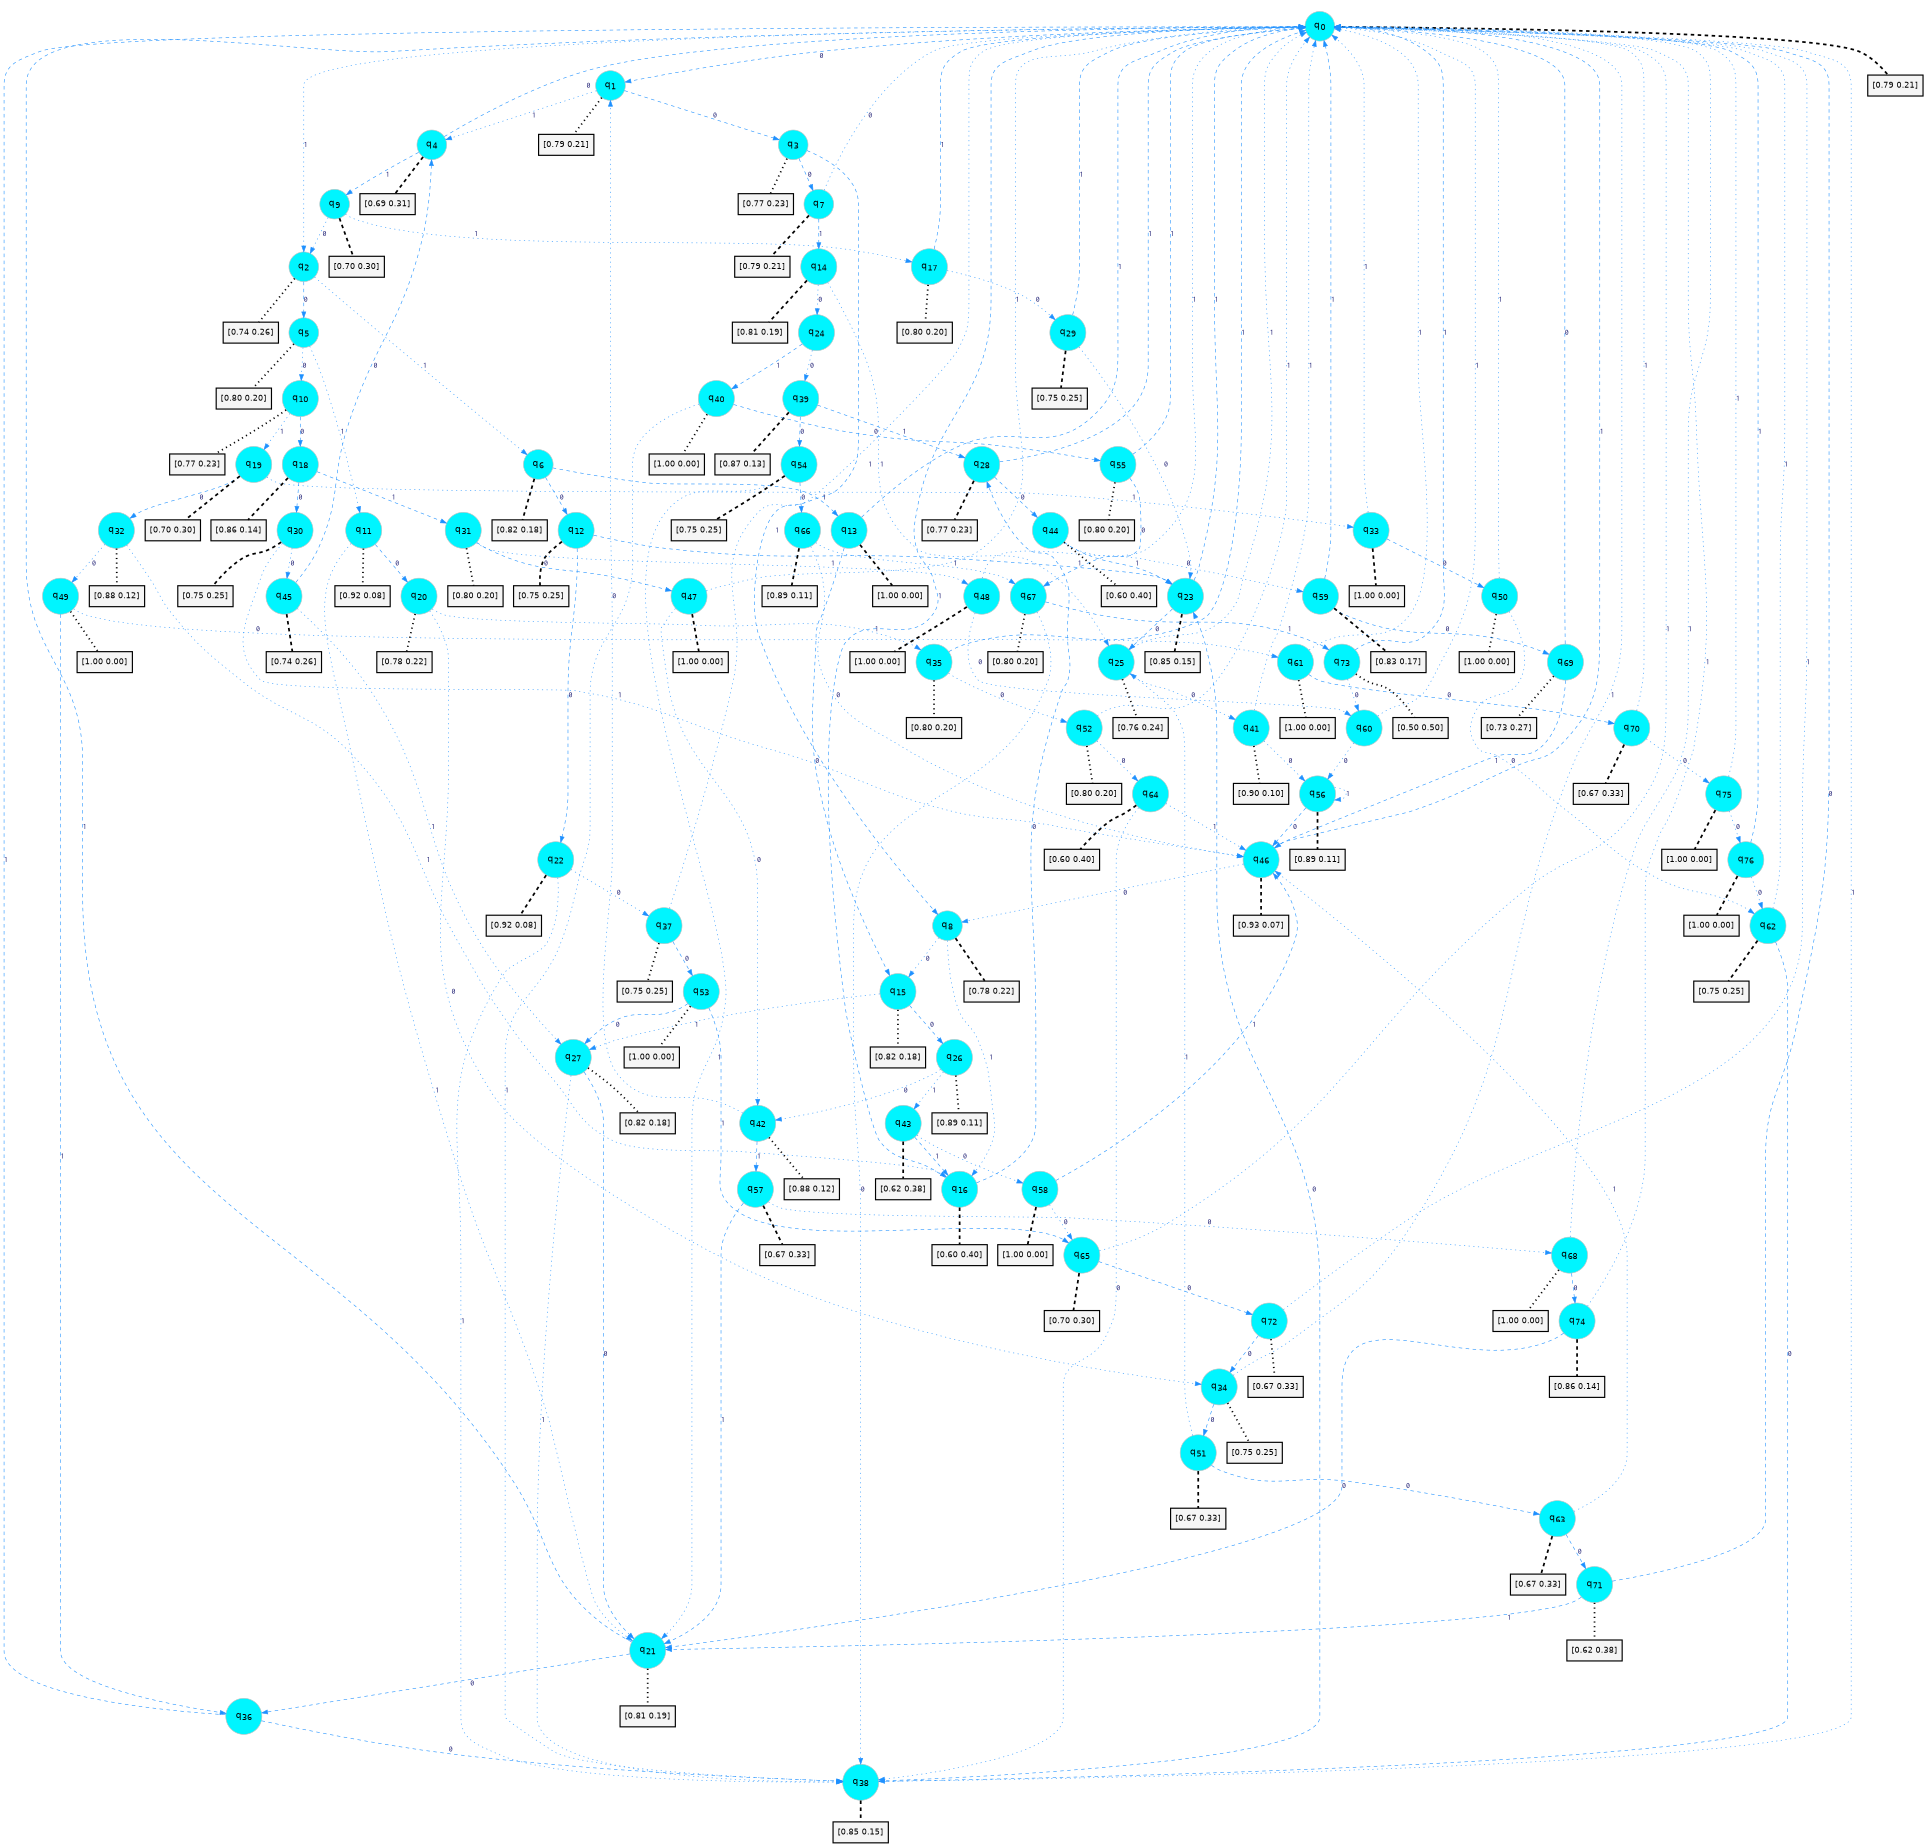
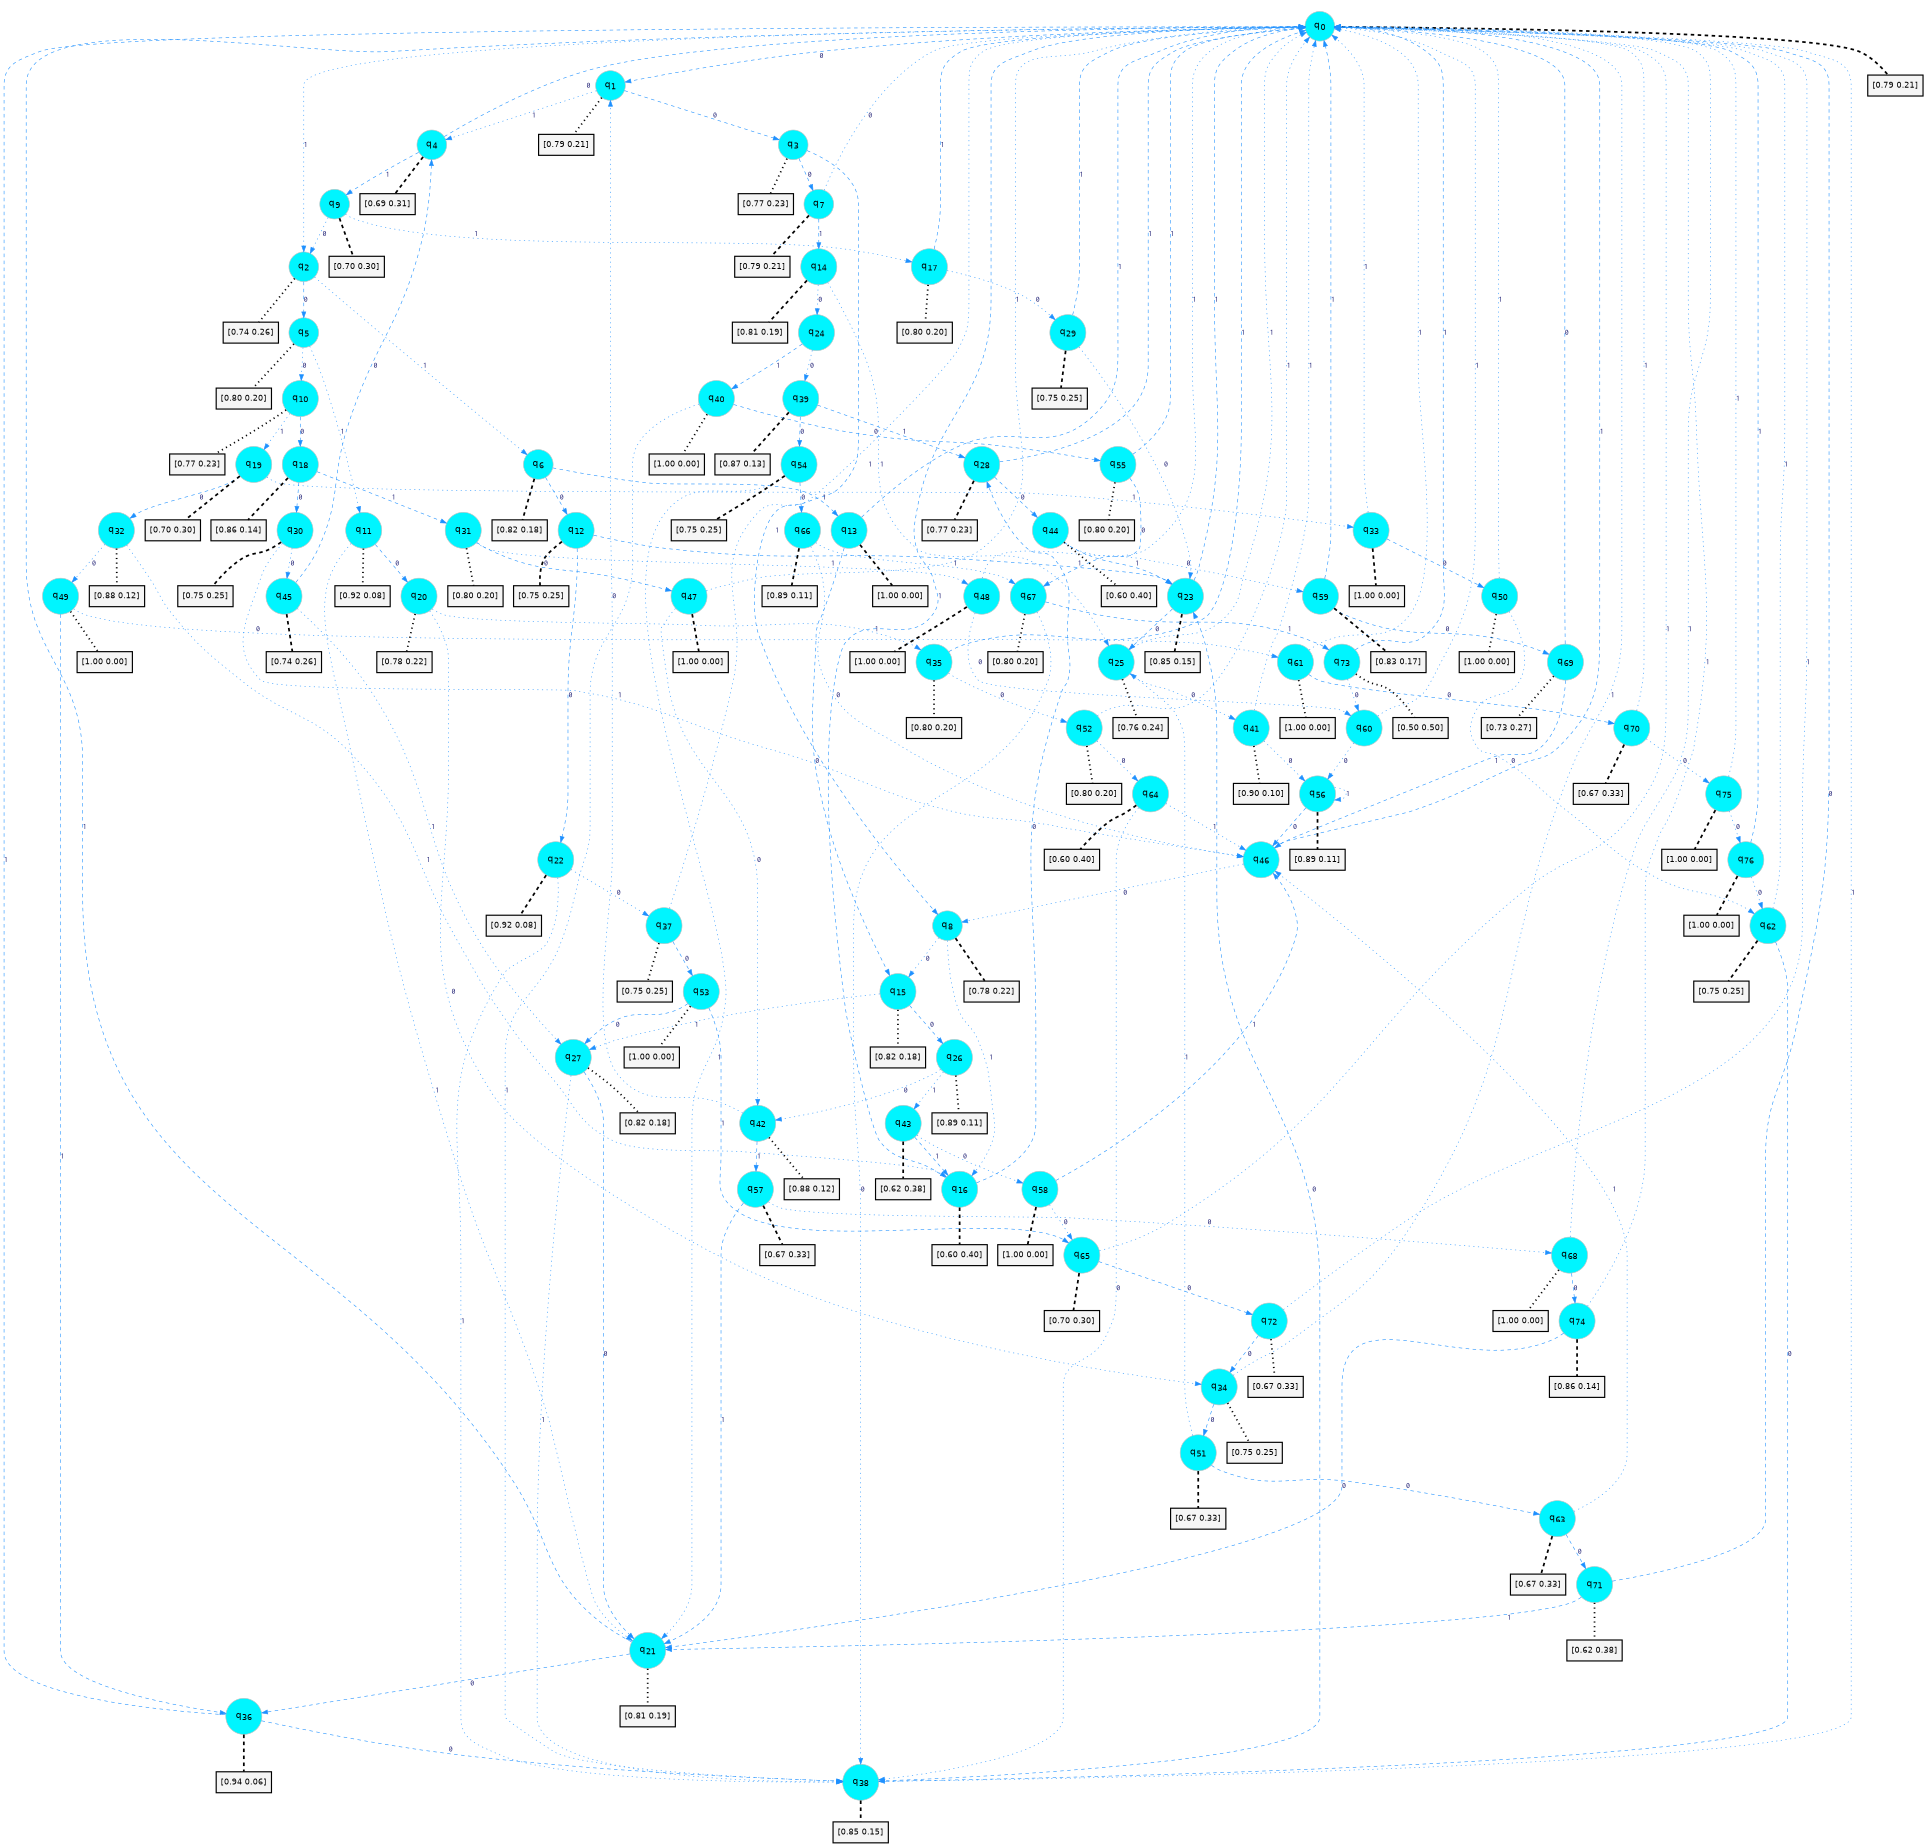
node "[0.93 0.07]": removed
node "[0.94 0.06]": added
